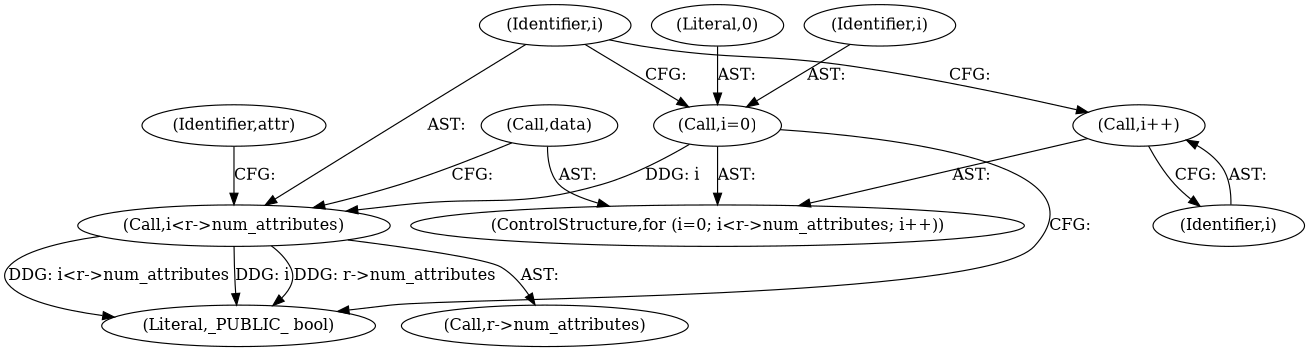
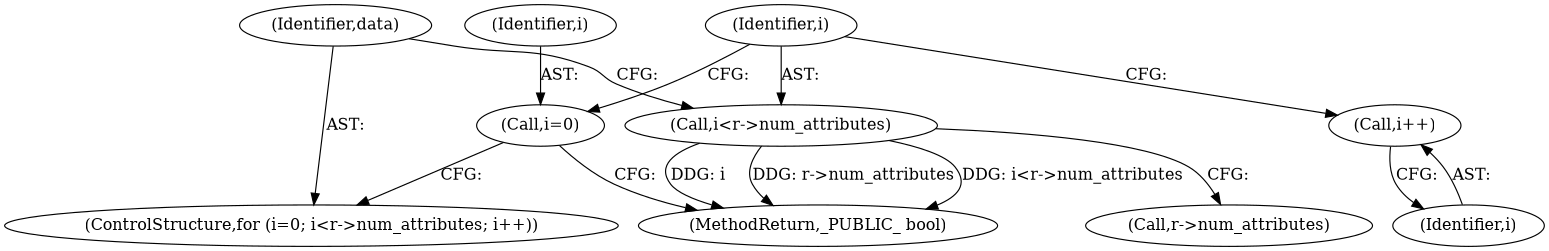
node "(Literal,0)": removed
node "(Identifier,attr)": removed
node "(Call,data)": label "(Call,data)" -> "(Identifier,data)"
edge "(Call,i++)" -> "(ControlStructure,for (i=0; i<r->num_attributes; i++))": removed, label "AST:"
edge "(Call,i=0)" -> "(ControlStructure,for (i=0; i<r->num_attributes; i++))": label "AST: " -> "CFG: "
edge "(Call,i=0)" -> "(Call,i<r->num_attributes)": removed, label "DDG: i"
edge "(Call,i<r->num_attributes)" -> "(Call,r->num_attributes)": label "AST: " -> "CFG: "
node "(Literal,_PUBLIC_ bool)": label "(Literal,_PUBLIC_ bool)" -> "(MethodReturn,_PUBLIC_ bool)"
